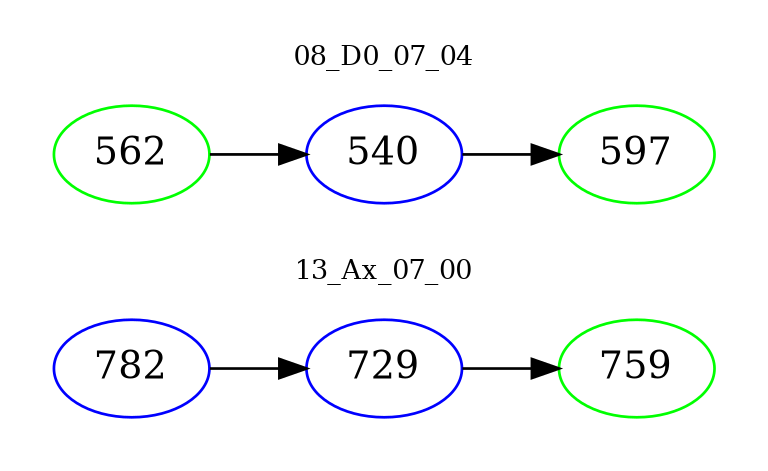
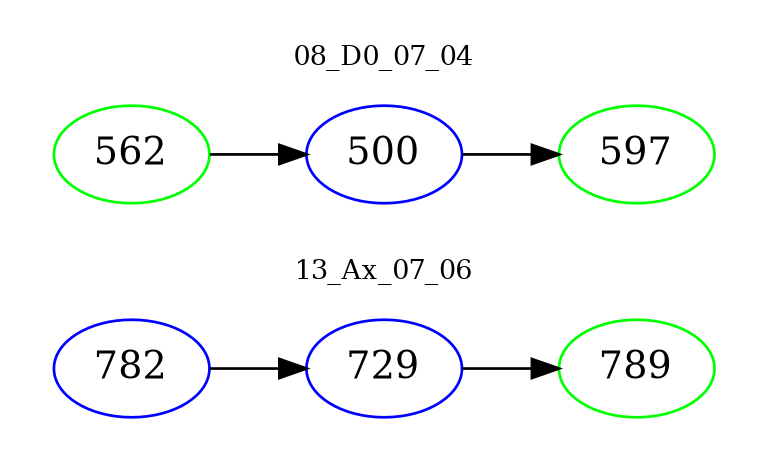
node "540": label "540" -> "500"
cluster "13_Ax_07_00": label "13_Ax_07_00" -> "13_Ax_07_06"
node "759": label "759" -> "789"
